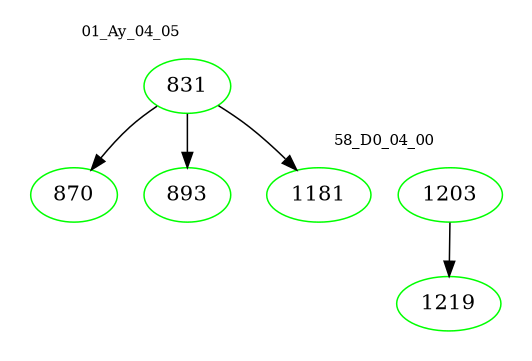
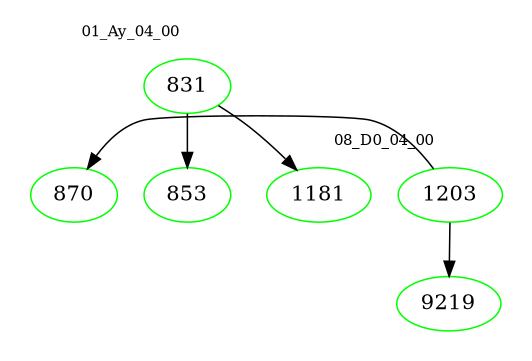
cluster "01_Ay_04_05": label "01_Ay_04_05" -> "01_Ay_04_00"
edge "831" -> "870": now "1203" -> "870"
cluster "58_D0_04_00": label "58_D0_04_00" -> "08_D0_04_00"
node "893": label "893" -> "853"
node "1219": label "1219" -> "9219"
